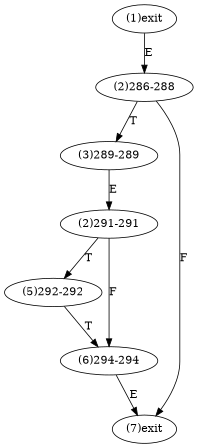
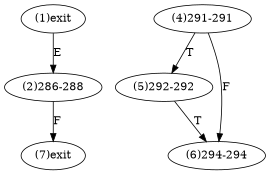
node "(3)289-289": removed
node "(2)291-291": label "(2)291-291" -> "(4)291-291"
edge "(6)294-294" -> "(7)exit": removed, label "E"
